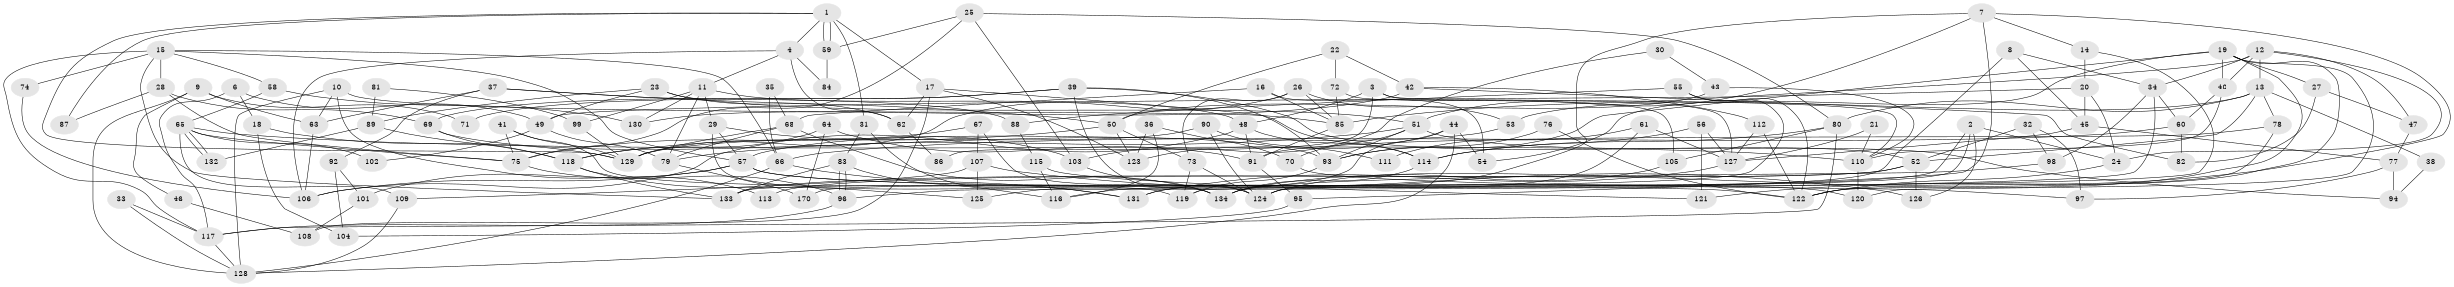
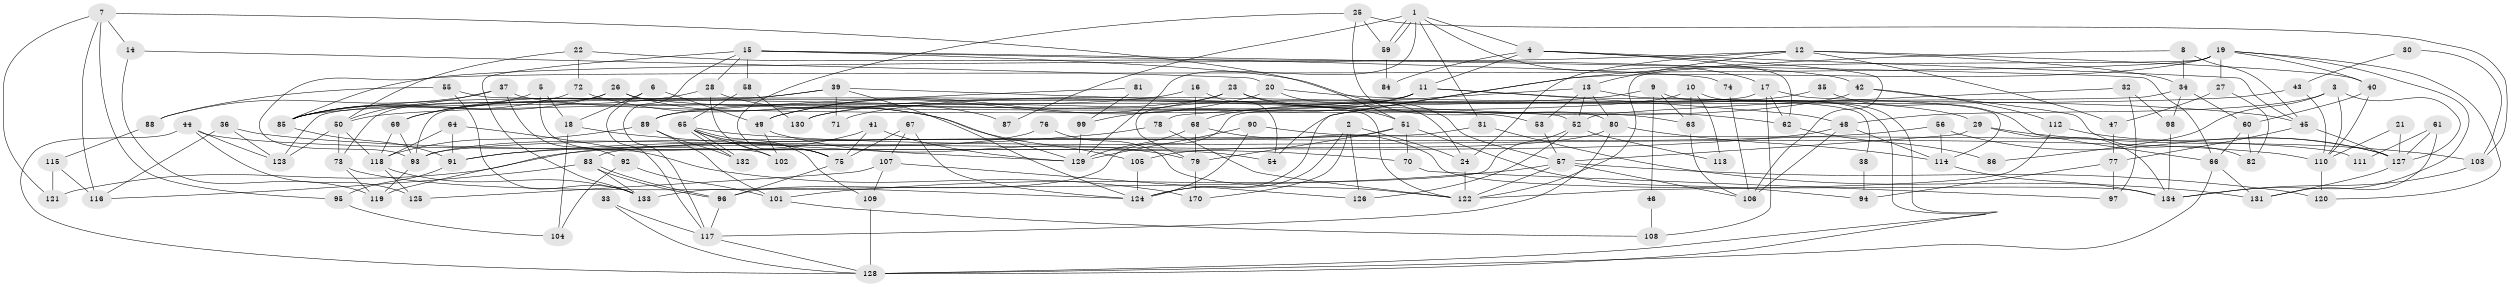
edge "4" -- "45": added
node "5": added
edge "89" -- "101": added
